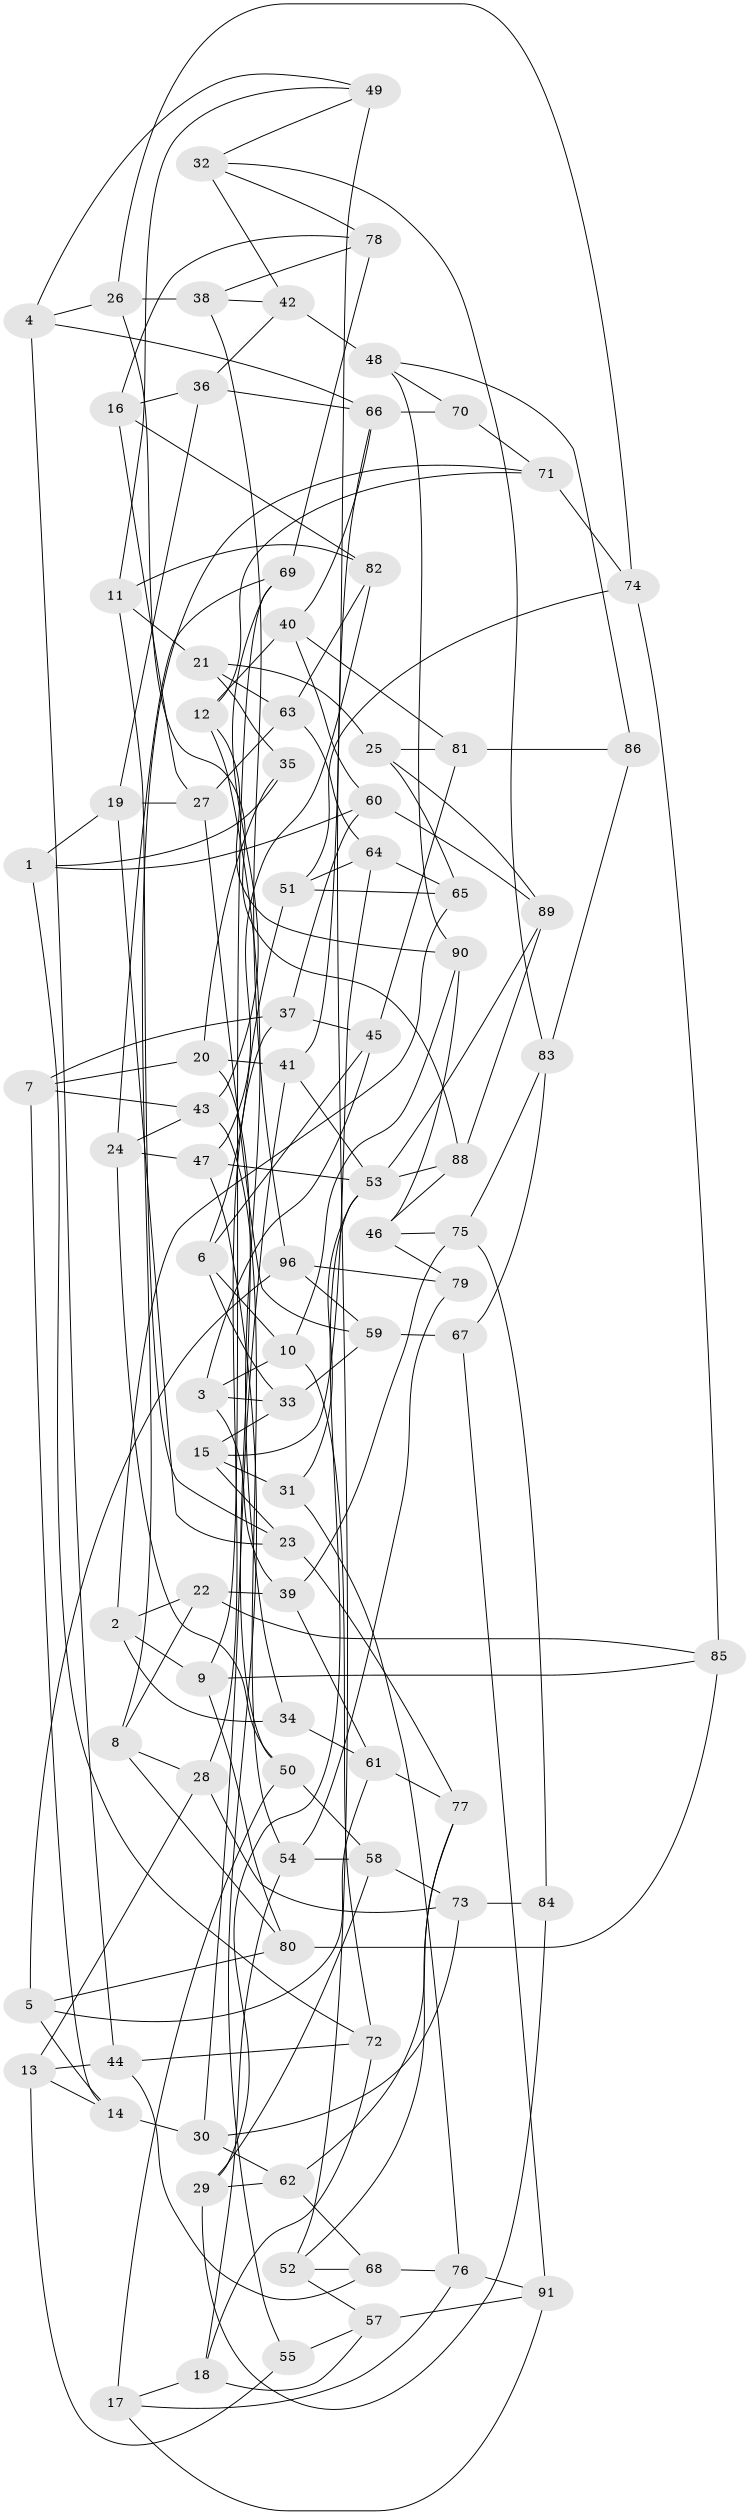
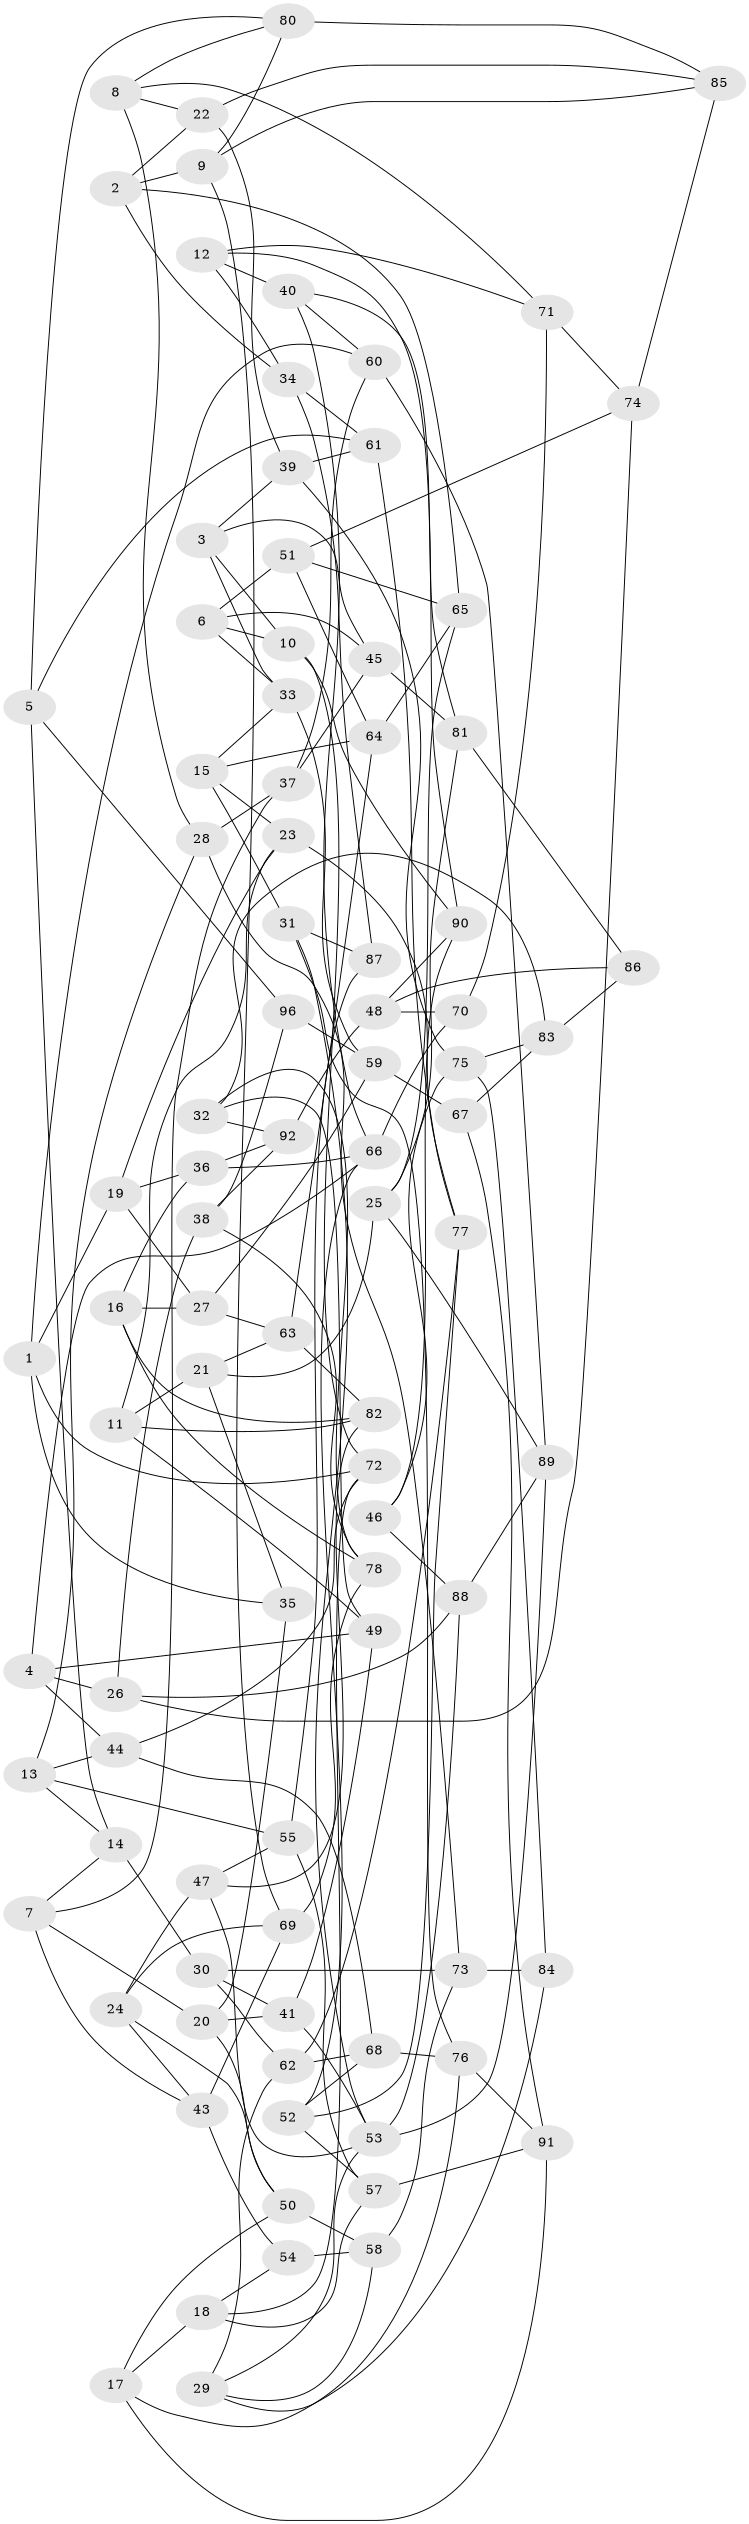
node "42": label "42" -> "92"
node "87": added
node "79": removed
